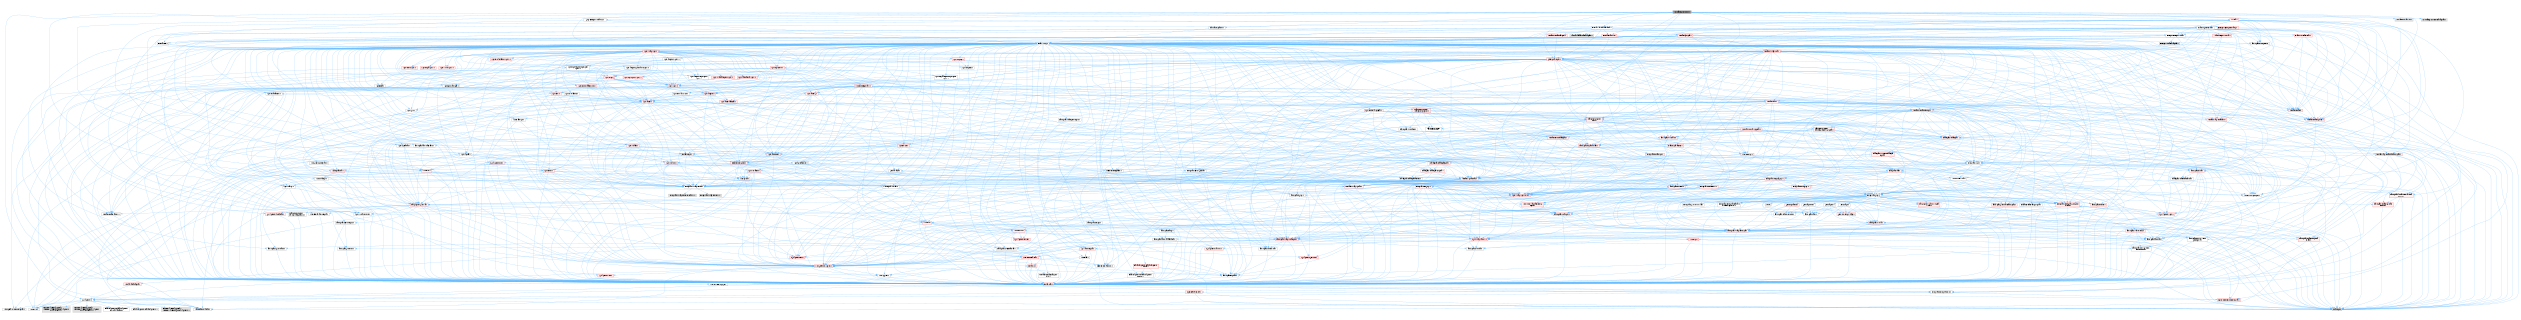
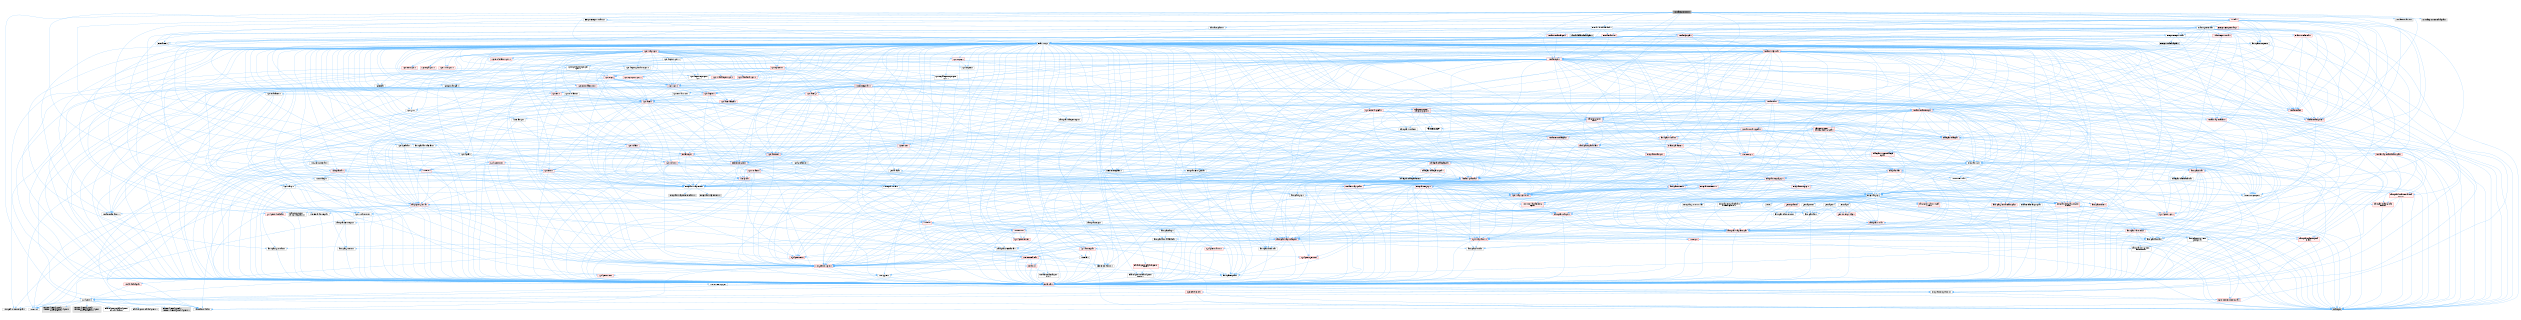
node "Array/EdGraphNodeUtils.h": label "Array/EdGraphNodeUtils.h" -> "EdGraph/EdGraphNodeUtils.h"
node "Assignable/Class.h": label "Assignable/Class.h" -> "UObject/Class.h"
